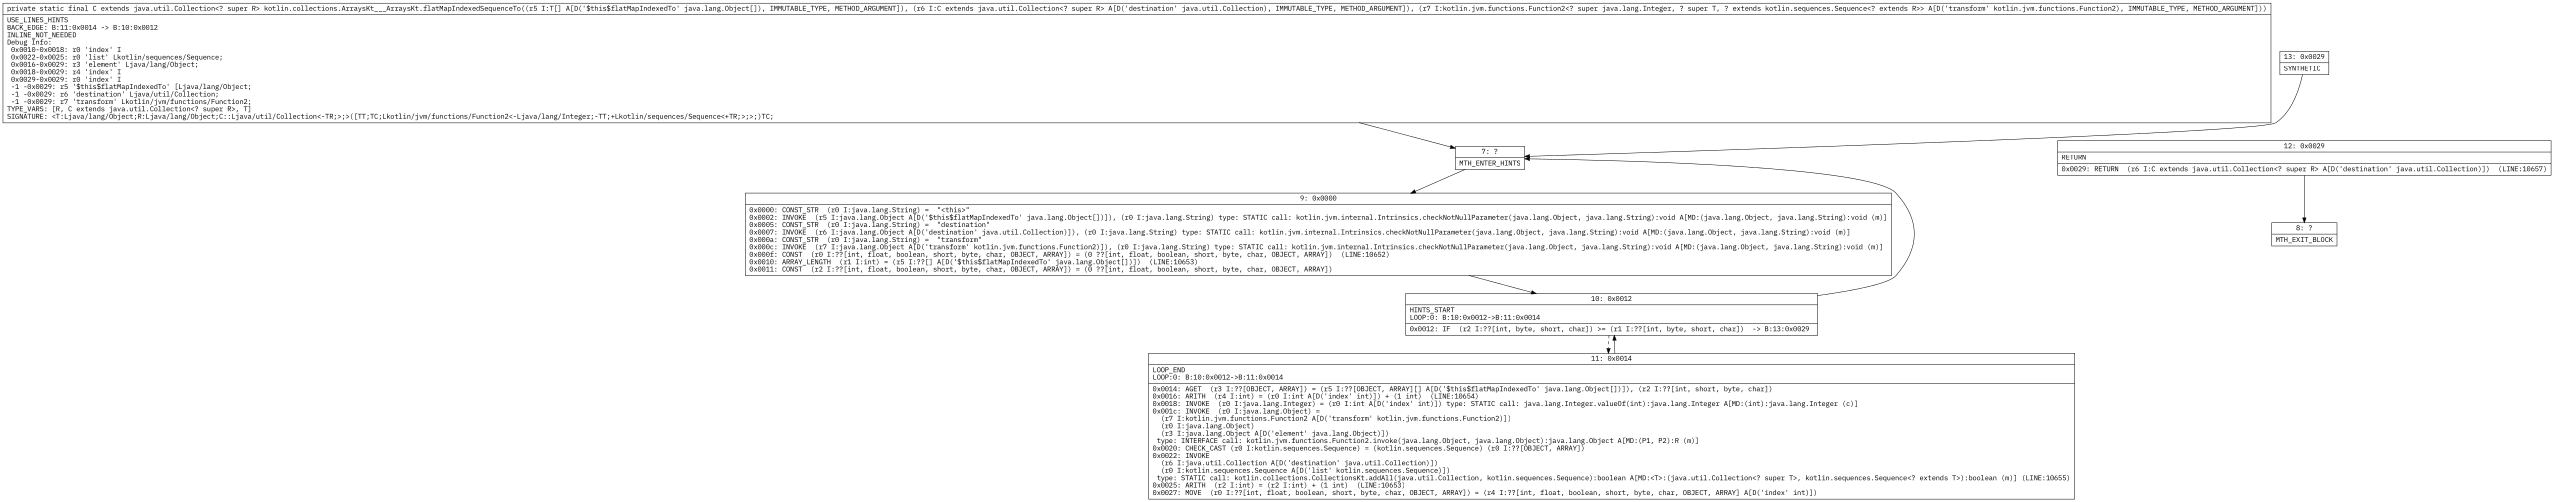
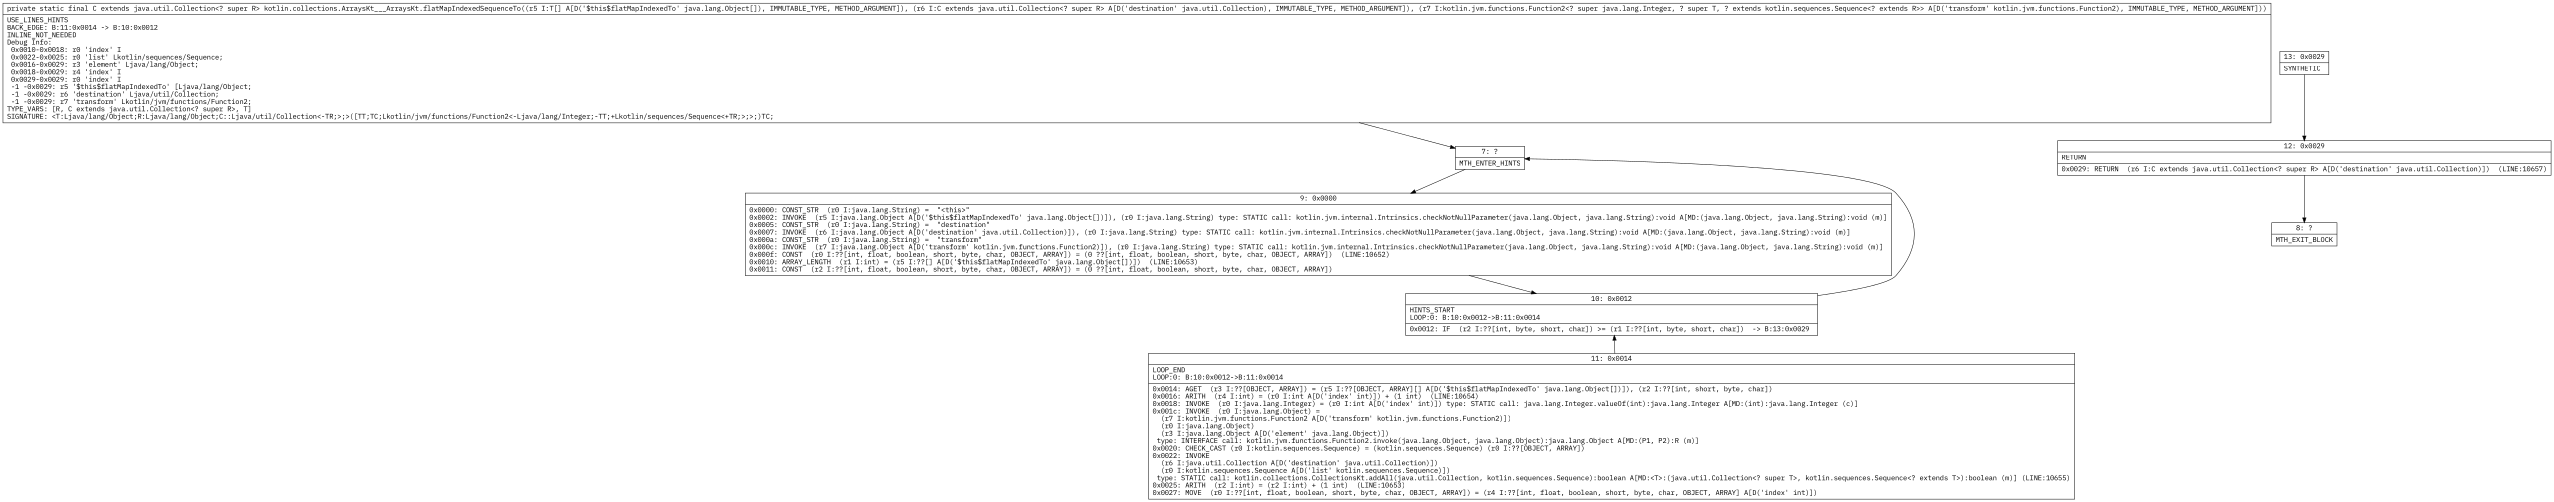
edge "13: 0x0029" -> "7: ?": now "13: 0x0029" -> "12: 0x0029"
edge "10: 0x0012" -> "11: 0x0014": removed
